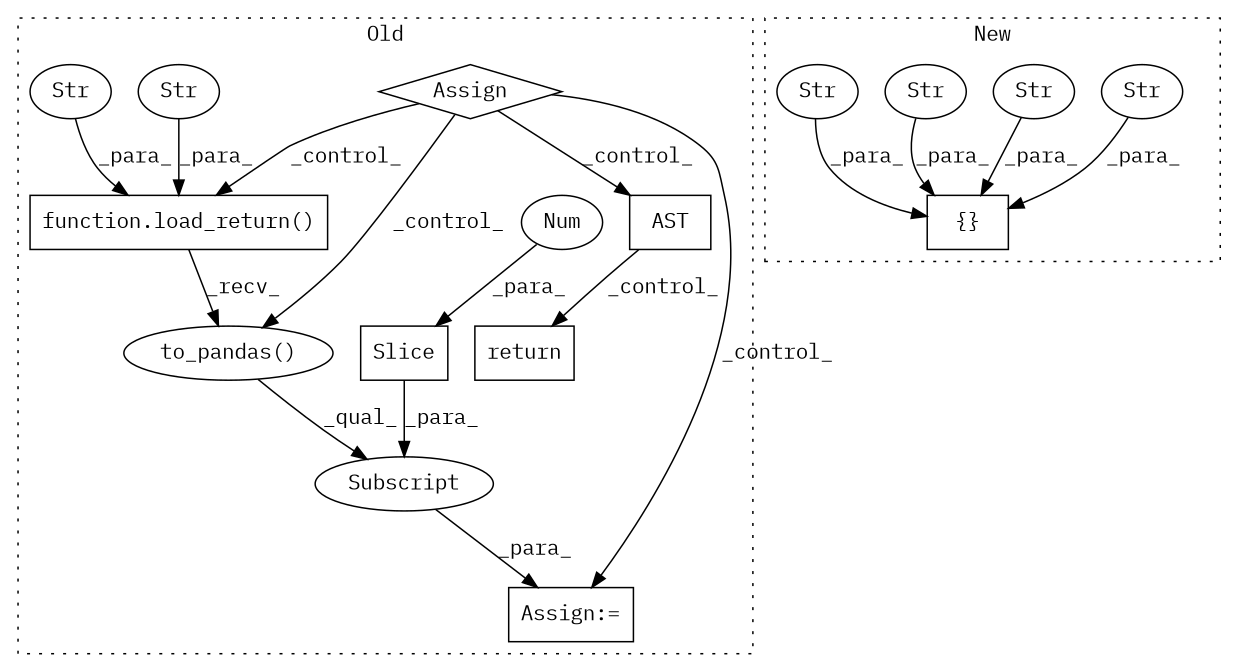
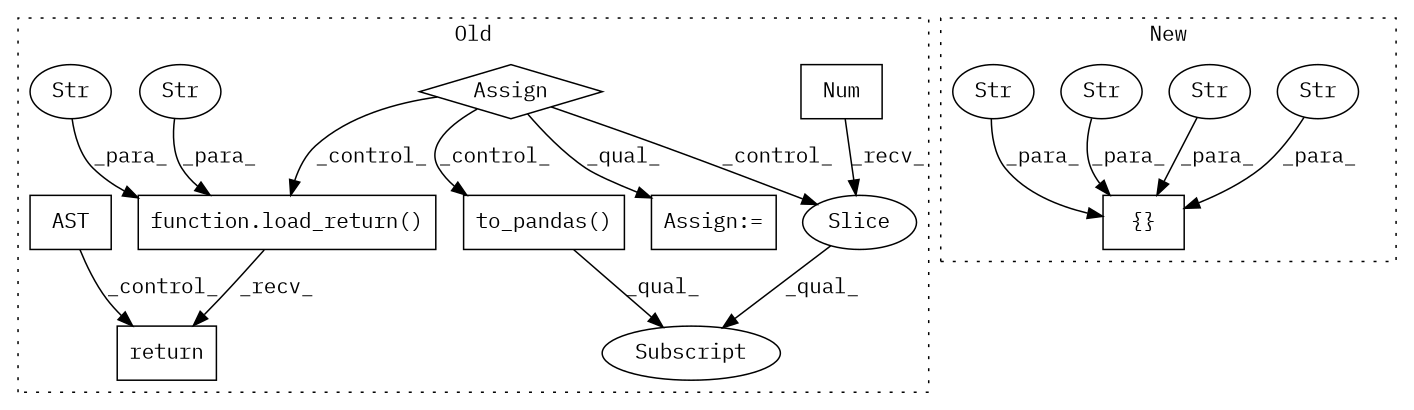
edge "Assign" -> "AST": now "Assign" -> "Slice"
node "Num": shape ellipse -> box
edge "function.load_return()" -> "to_pandas()": now "function.load_return()" -> "return"
edge "Num" -> "Slice": label "_para_" -> "_recv_"
node "to_pandas()": shape ellipse -> box
node "Slice": shape box -> ellipse
edge "Assign" -> "Assign:=": label "_control_" -> "_qual_"
edge "Slice" -> "Subscript": label "_para_" -> "_qual_"
edge "Subscript" -> "Assign:=": removed, label "_para_"
